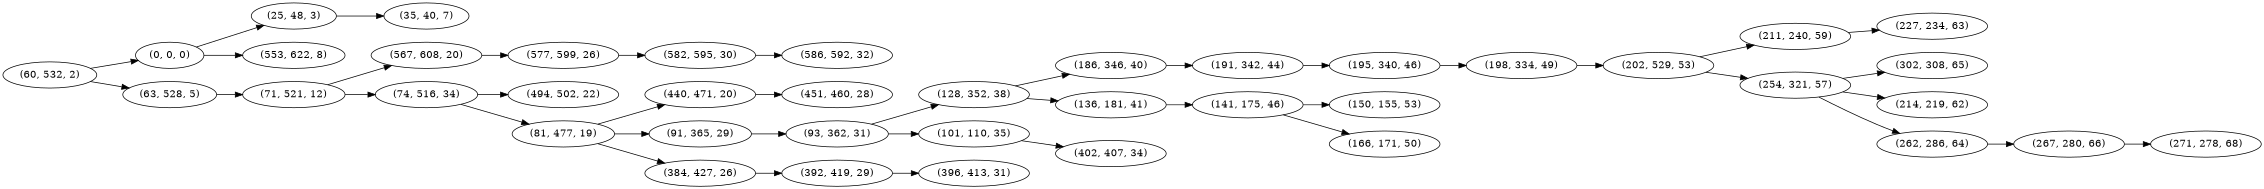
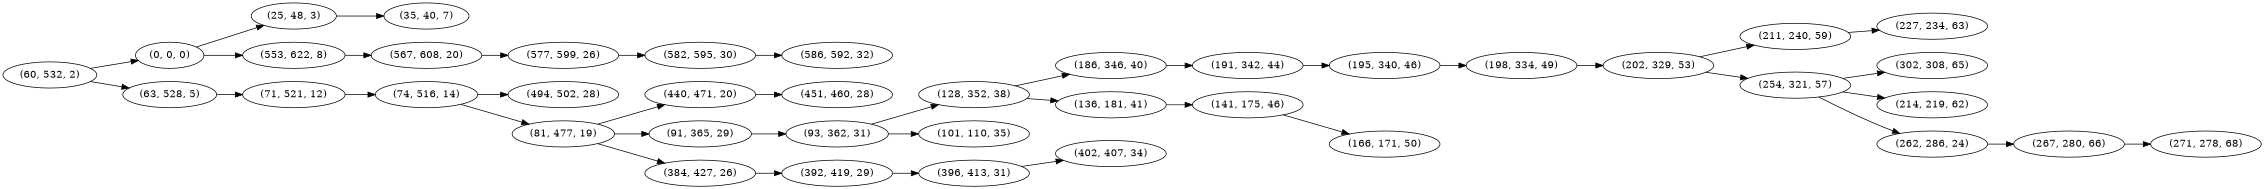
node "(202, 529, 53)": label "(202, 529, 53)" -> "(202, 329, 53)"
edge "(71, 521, 12)" -> "(567, 608, 20)": now "(553, 622, 8)" -> "(567, 608, 20)"
node "(74, 516, 34)": label "(74, 516, 34)" -> "(74, 516, 14)"
node "(494, 502, 22)": label "(494, 502, 22)" -> "(494, 502, 28)"
node "(150, 155, 53)": removed
edge "(101, 110, 35)" -> "(402, 407, 34)": now "(396, 413, 31)" -> "(402, 407, 34)"
node "(262, 286, 64)": label "(262, 286, 64)" -> "(262, 286, 24)"
